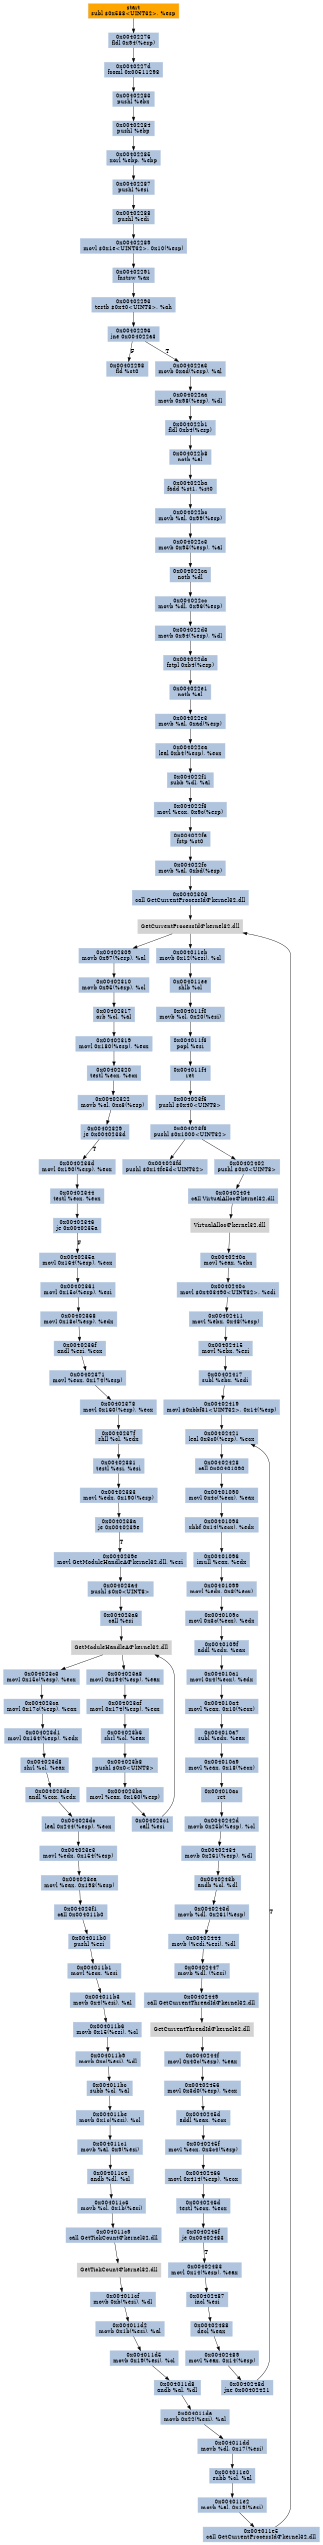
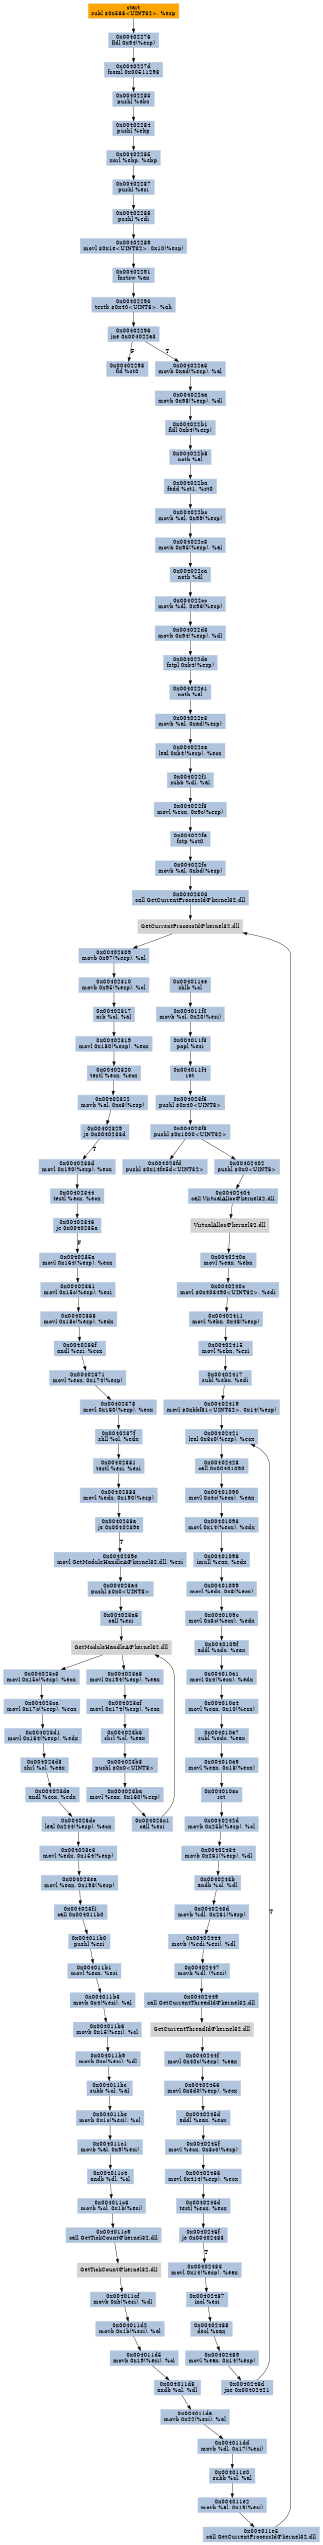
node "0x004011eb movb 0x12(%esi), %cl": removed
node "0x00401093 xbbf 0x14(%ecx), %edx": label "0x00401093 xbbf 0x14(%ecx), %edx" -> "0x00401093 movl 0x14(%ecx), %edx"
